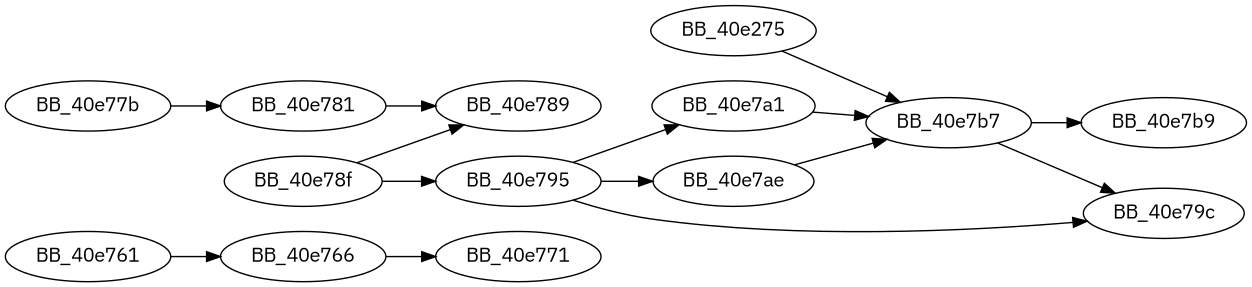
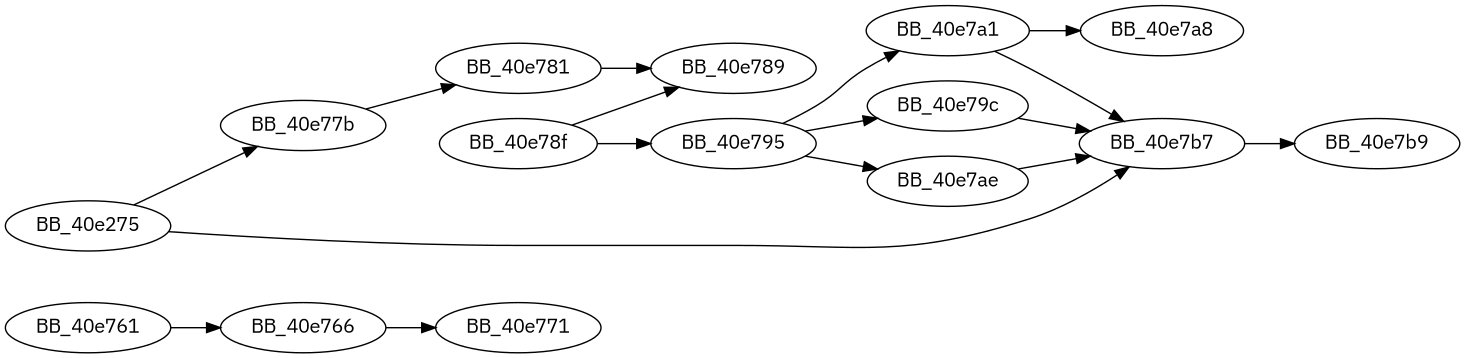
node "BB_40e7a8": added
edge "BB_40e7b7" -> "BB_40e79c": reversed
edge "BB_40e275" -> "BB_40e77b": added
